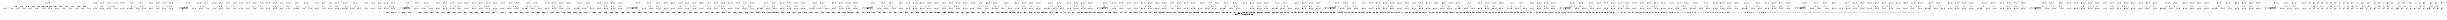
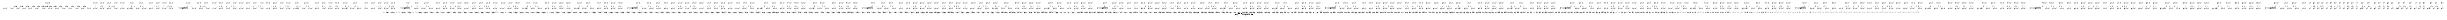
node "333: {(c < 20)}": added
